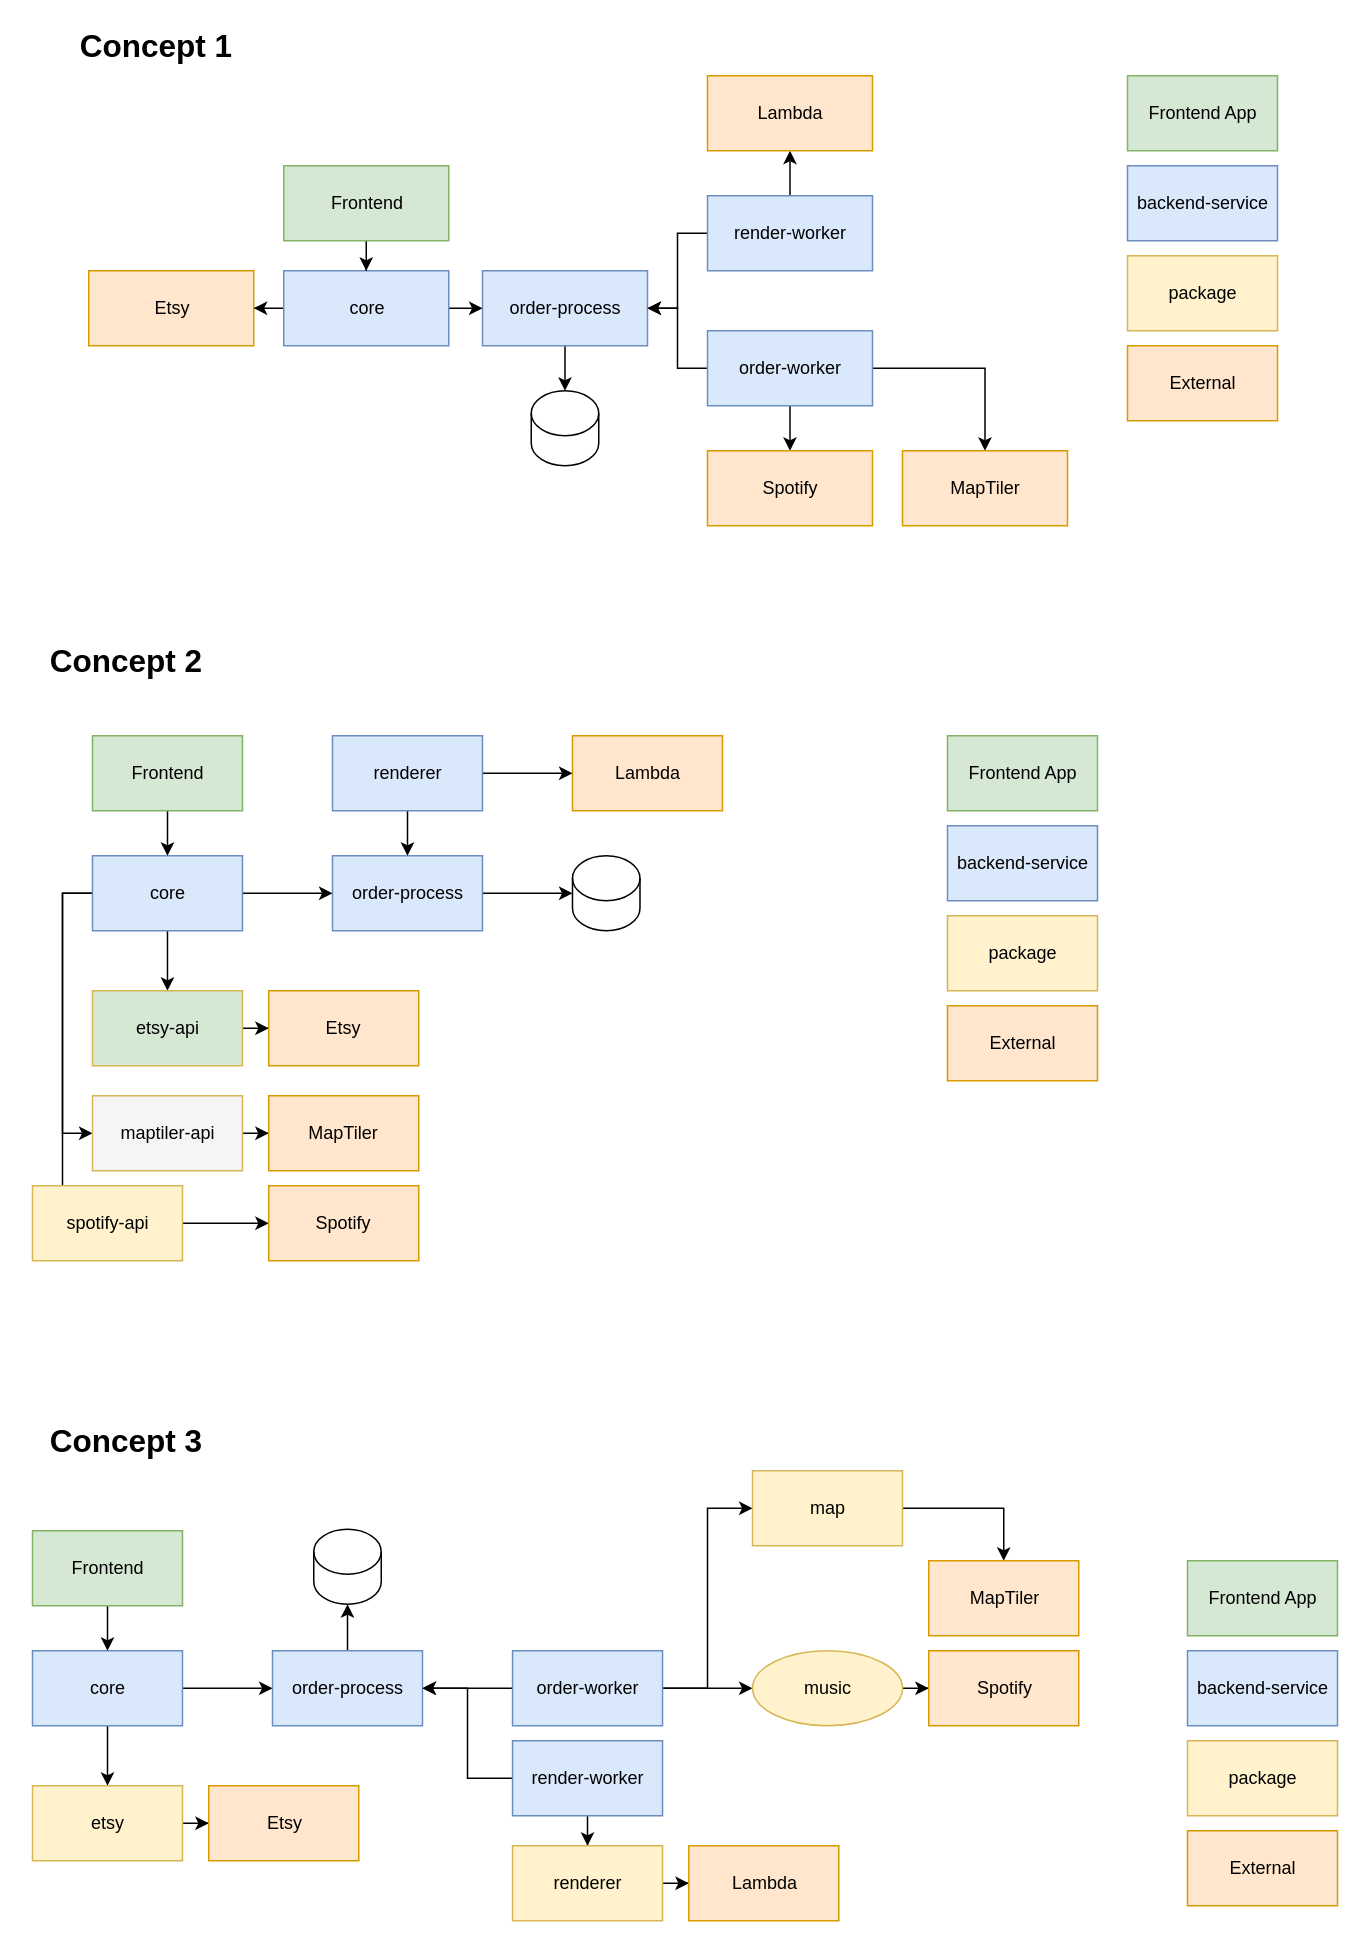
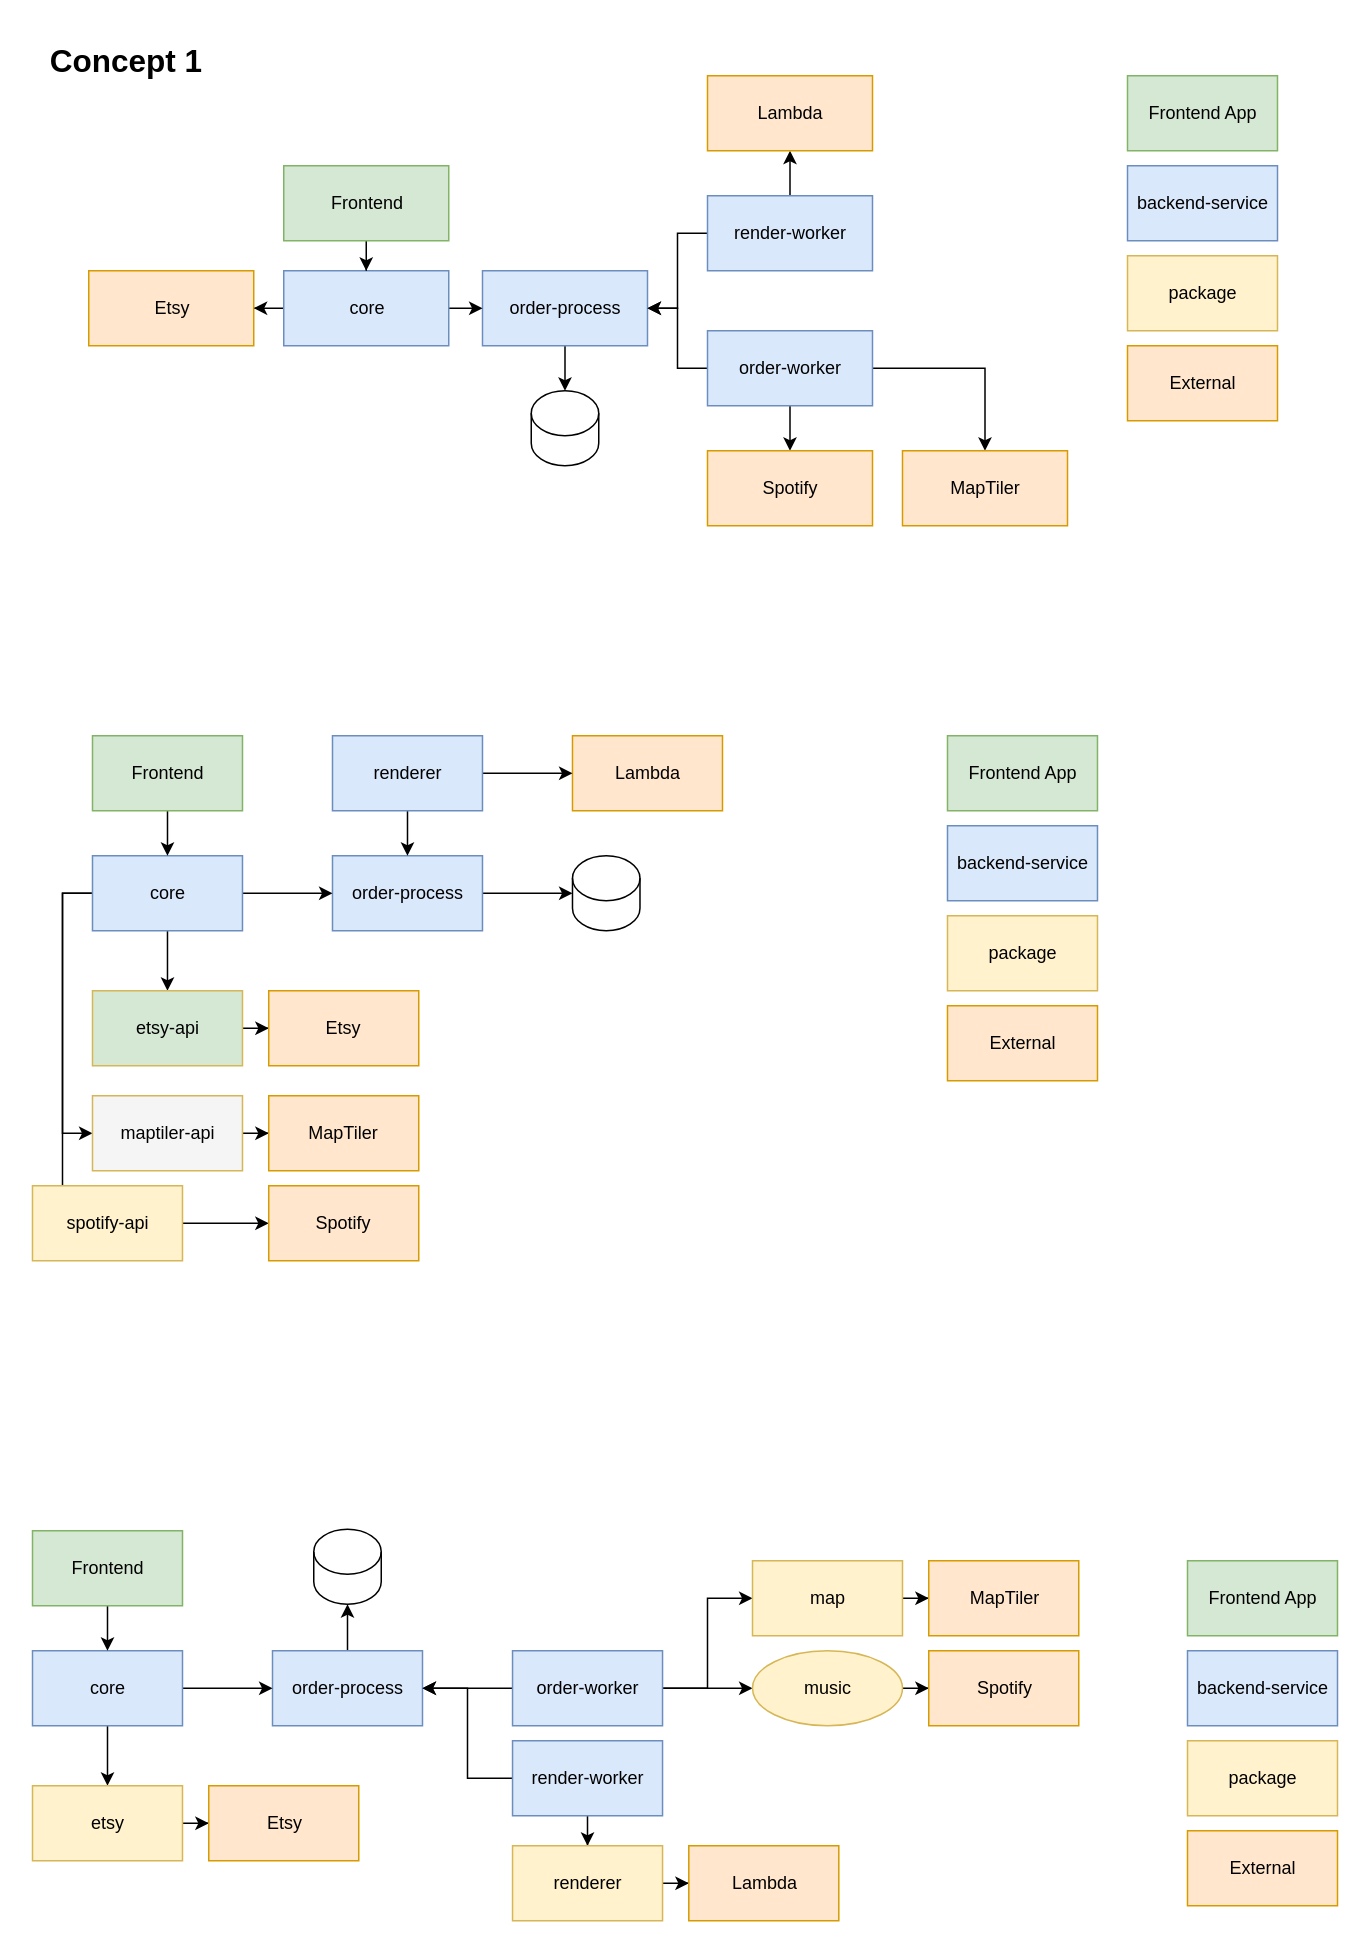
node "Concept 1": moved (175, 46) -> (145, 61)
node "Concept 2": removed
node "Concept 3": removed
node "map": moved (827, 1508) -> (827, 1598)
